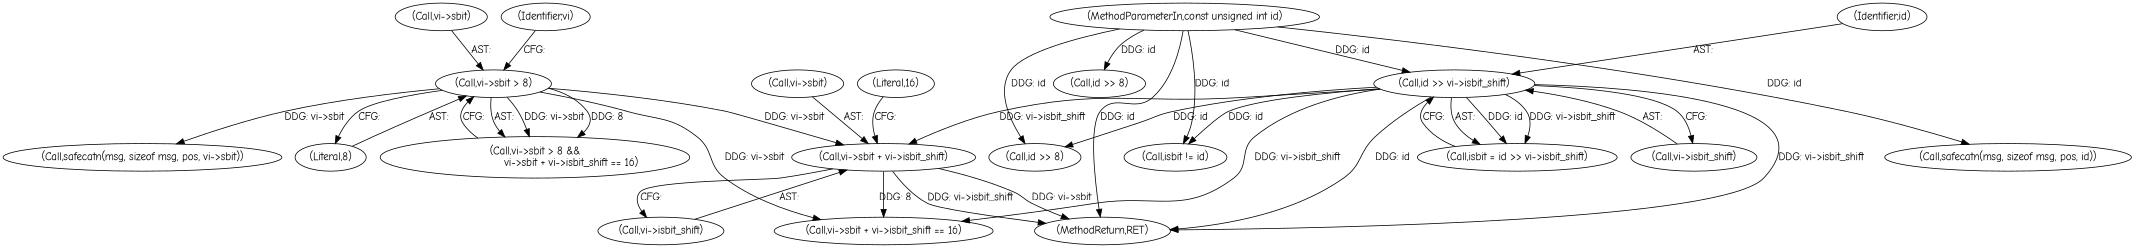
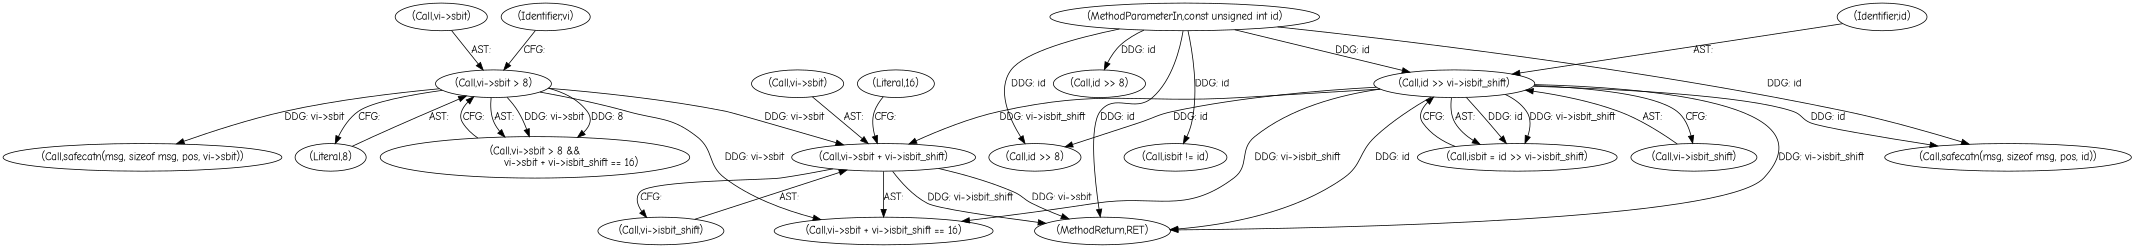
edge "(Call,id >> vi->isbit_shift)" -> "(Call,isbit != id)": now "(Call,id >> vi->isbit_shift)" -> "(Call,safecatn(msg, sizeof msg, pos, id))"
edge "(Call,vi->sbit + vi->isbit_shift)" -> "(Call,vi->sbit + vi->isbit_shift == 16)": label "DDG: 8" -> "AST: "
